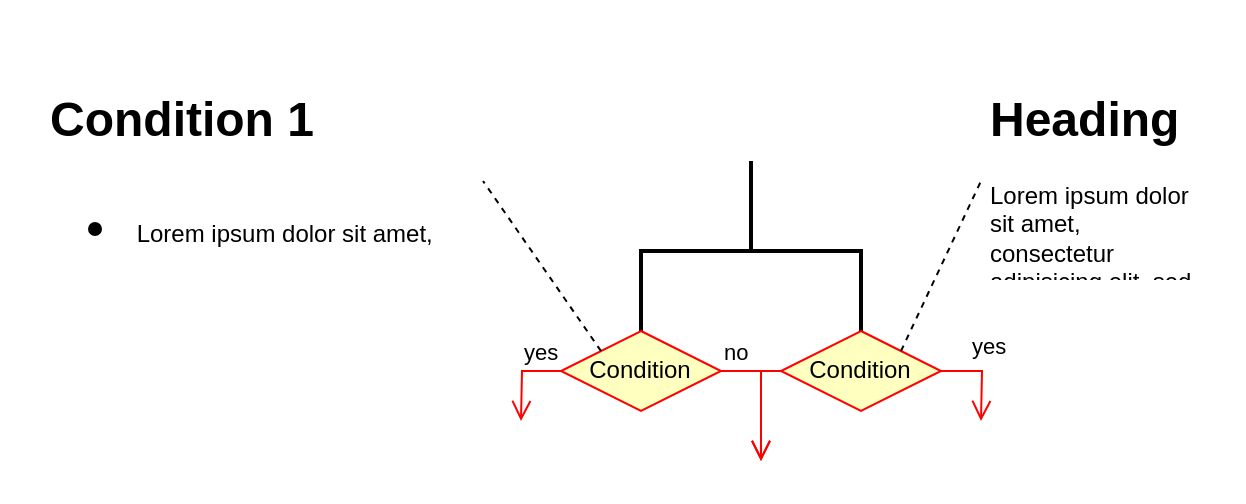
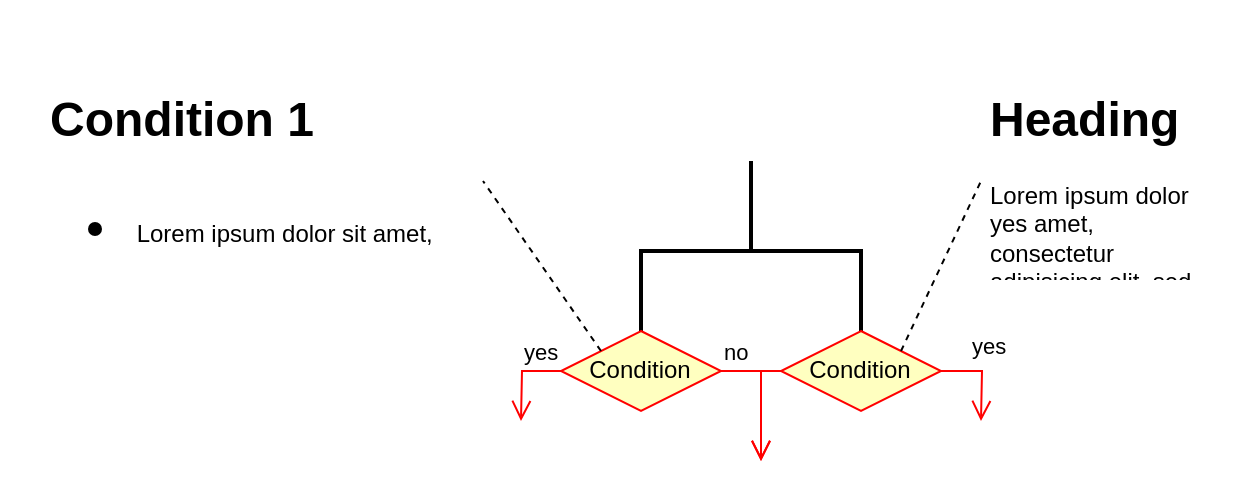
node "HeadingLorem ipsum dolor sit amet, consectetur adipisicing elit, sed do eiusmod tempor incididunt ut labore et dolore magna aliqua.": label "HeadingLorem ipsum dolor sit amet, consectetur adipisicing elit, sed do eiusmod tempor incididunt ut labore et dolore magna aliqua." -> "HeadingLorem ipsum dolor yes amet, consectetur adipisicing elit, sed do eiusmod tempor incididunt ut labore et dolore magna aliqua."
